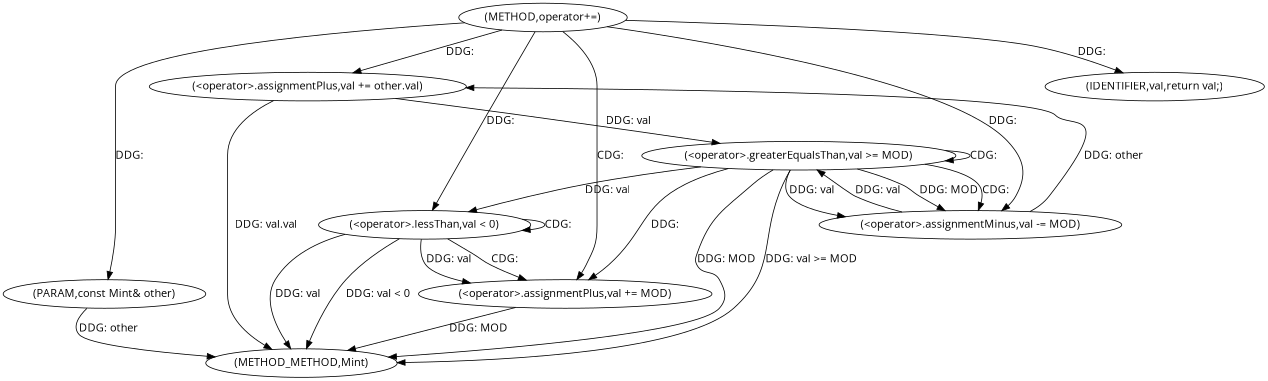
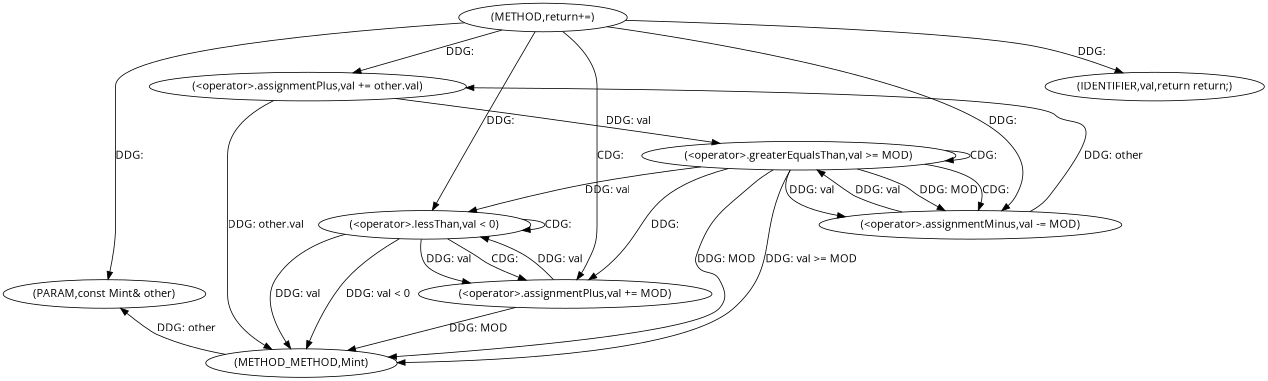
node "(METHOD,operator+=)": label "(METHOD,operator+=)" -> "(METHOD,return+=)"
node "(IDENTIFIER,val,return val;)": label "(IDENTIFIER,val,return val;)" -> "(IDENTIFIER,val,return return;)"
edge "(<operator>.assignmentPlus,val += other.val)" -> "(METHOD_METHOD,Mint)": label "DDG: val.val" -> "DDG: other.val"
edge "(<operator>.assignmentPlus,val += MOD)" -> "(<operator>.lessThan,val < 0)": added, label "DDG: val"
edge "(PARAM,const Mint& other)" -> "(METHOD_METHOD,Mint)": reversed
